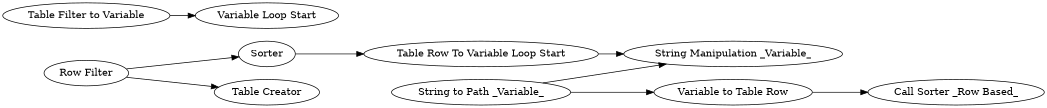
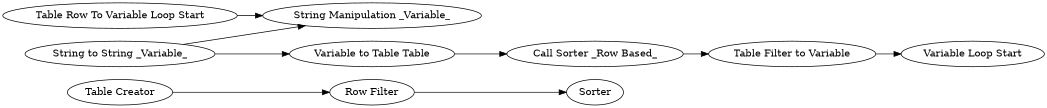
edge "Sorter" -> "Table Row To Variable Loop Start": removed
edge "Call Sorter _Row Based_" -> "Table Filter to Variable": added
edge "Row Filter" -> "Table Creator": reversed
node "String to Path _Variable_": label "String to Path _Variable_" -> "String to String _Variable_"
node "Variable to Table Row": label "Variable to Table Row" -> "Variable to Table Table"
